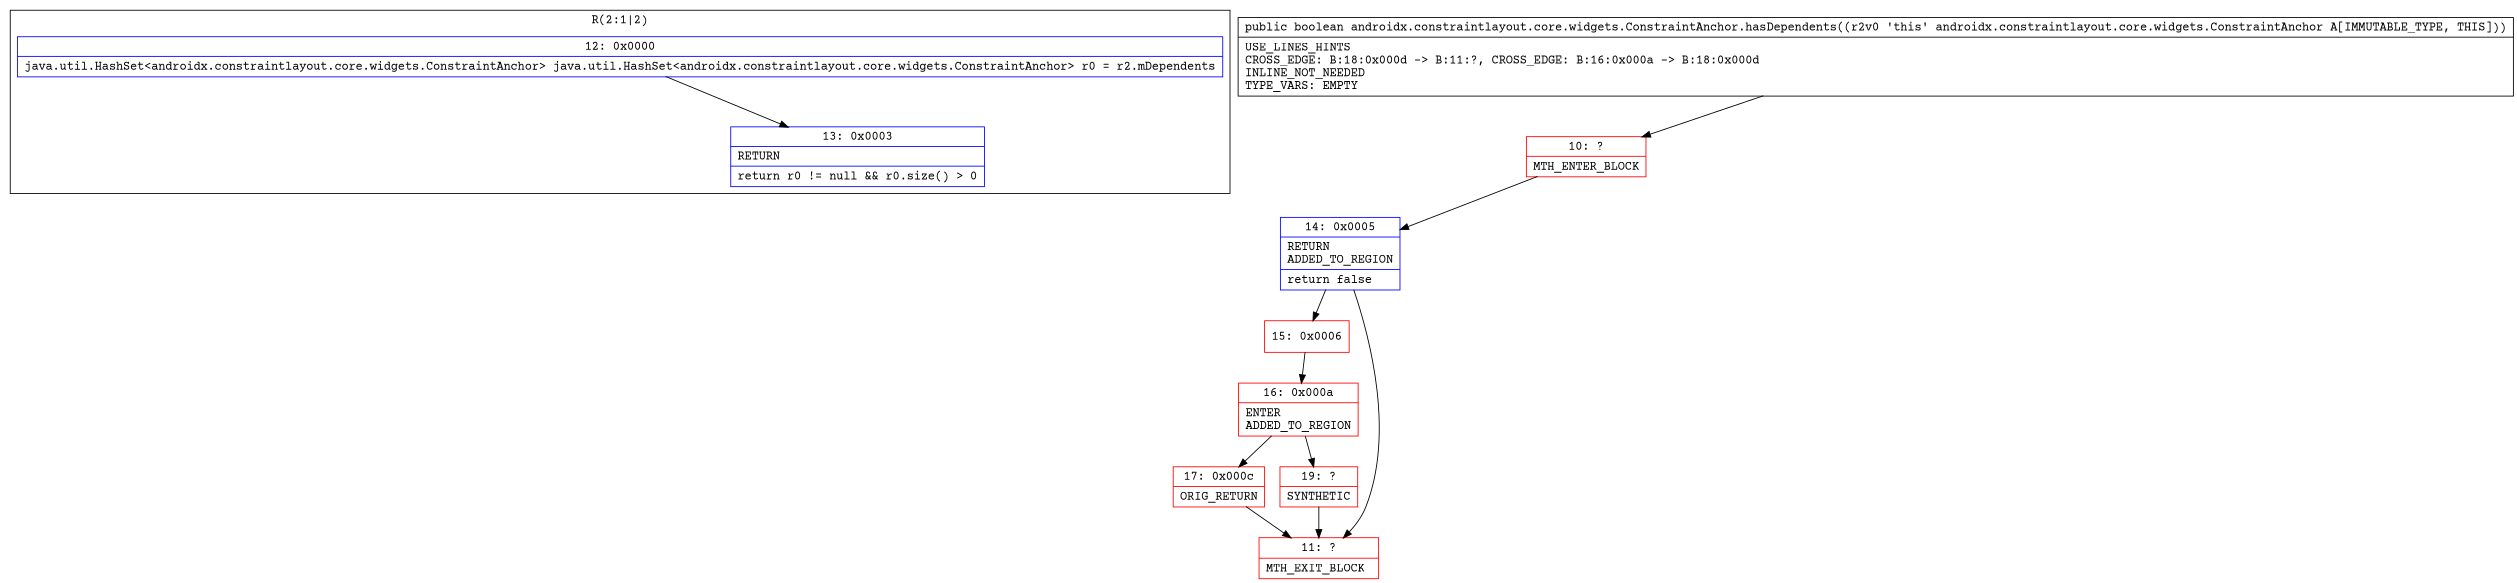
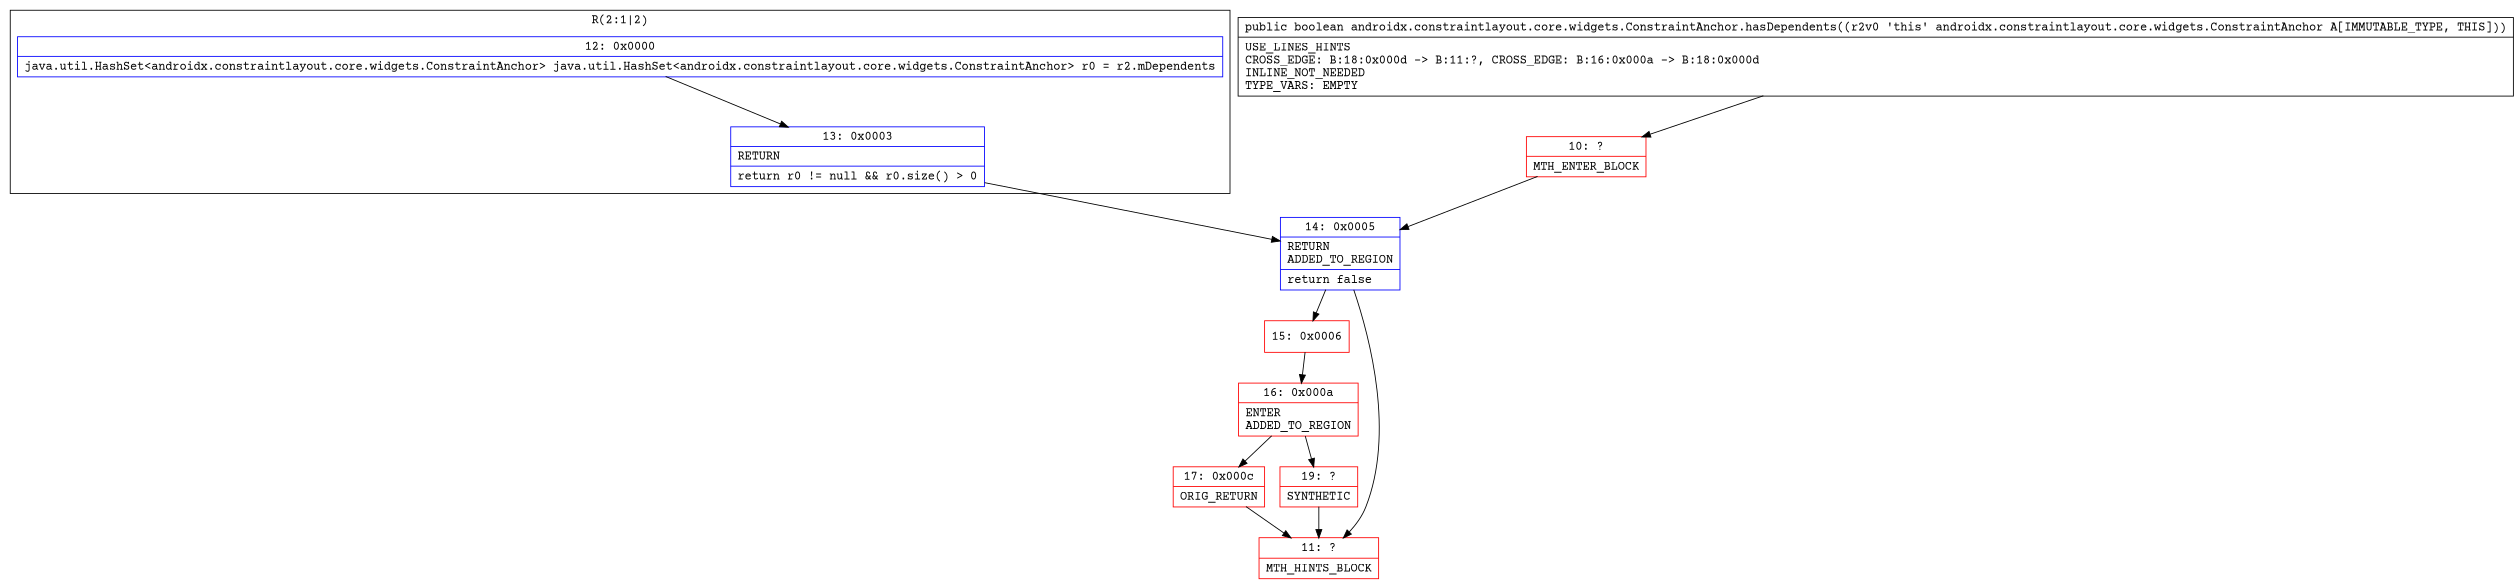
edge "13: 0x0003" -> "14: 0x0005": added
node "11: ?": text "MTH_EXIT_BLOCK" -> "MTH_HINTS_BLOCK"
